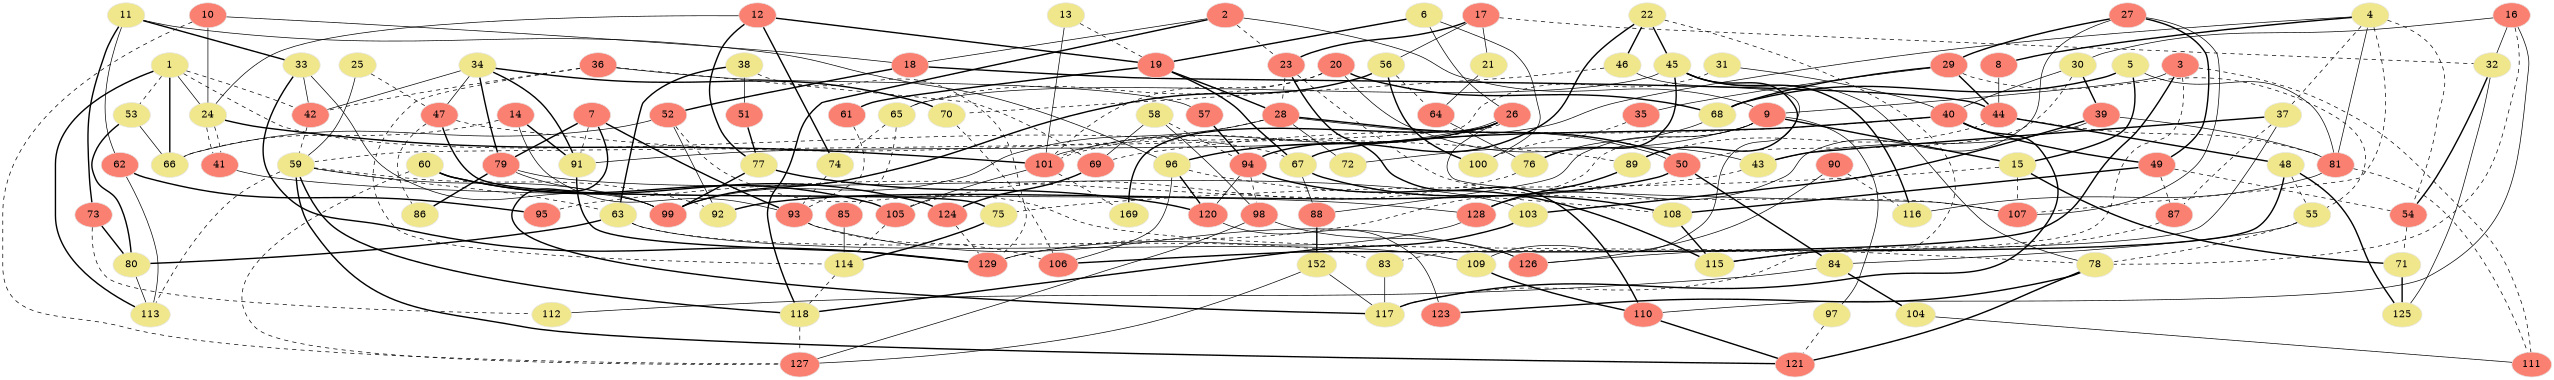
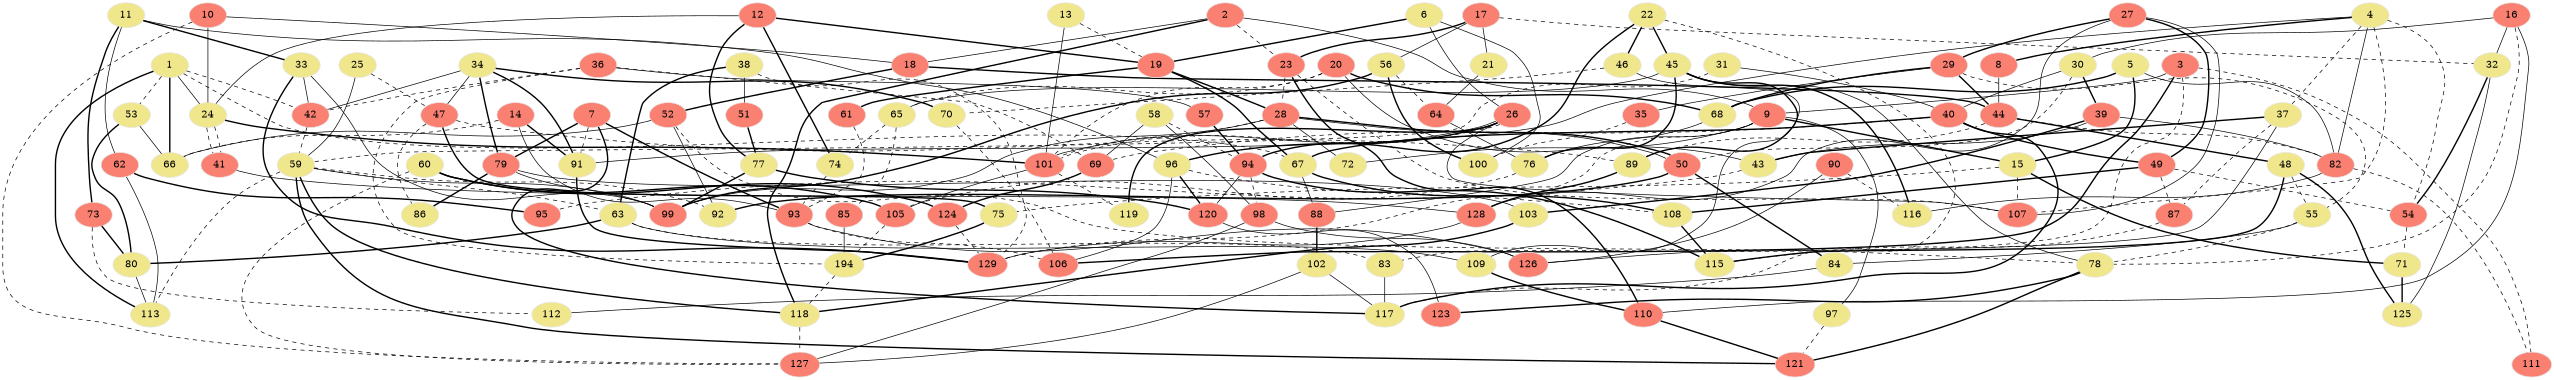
node "81": label "81" -> "82"
node "169": label "169" -> "119"
node "114": label "114" -> "194"
node "152": label "152" -> "102"
node "104": removed
